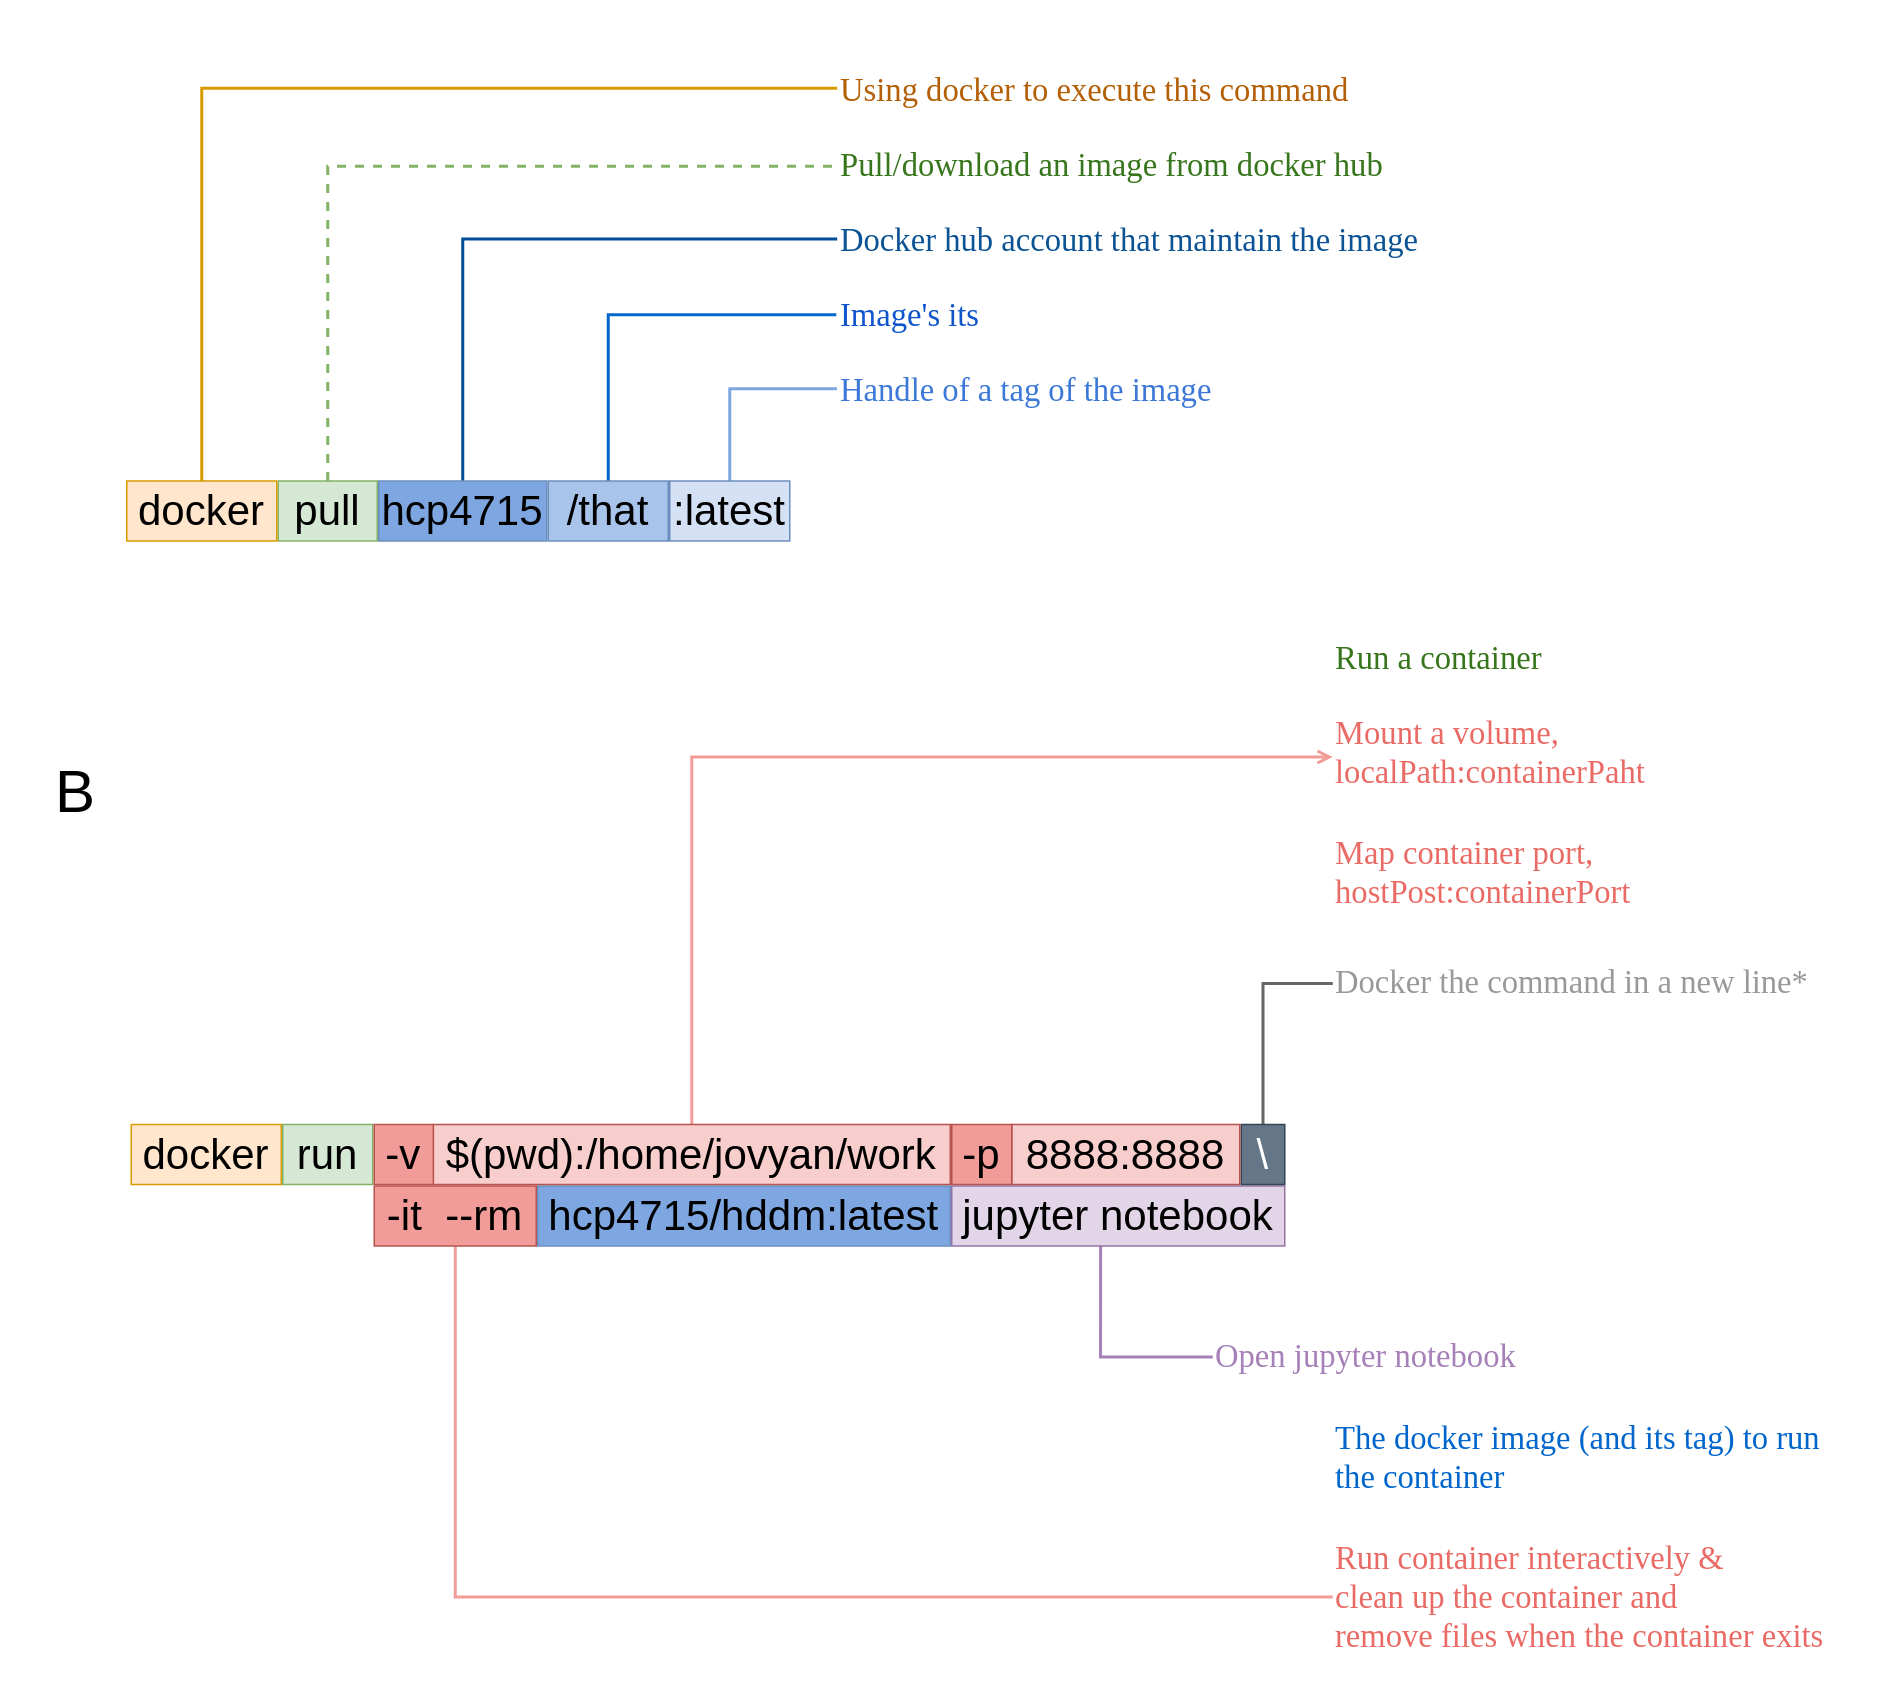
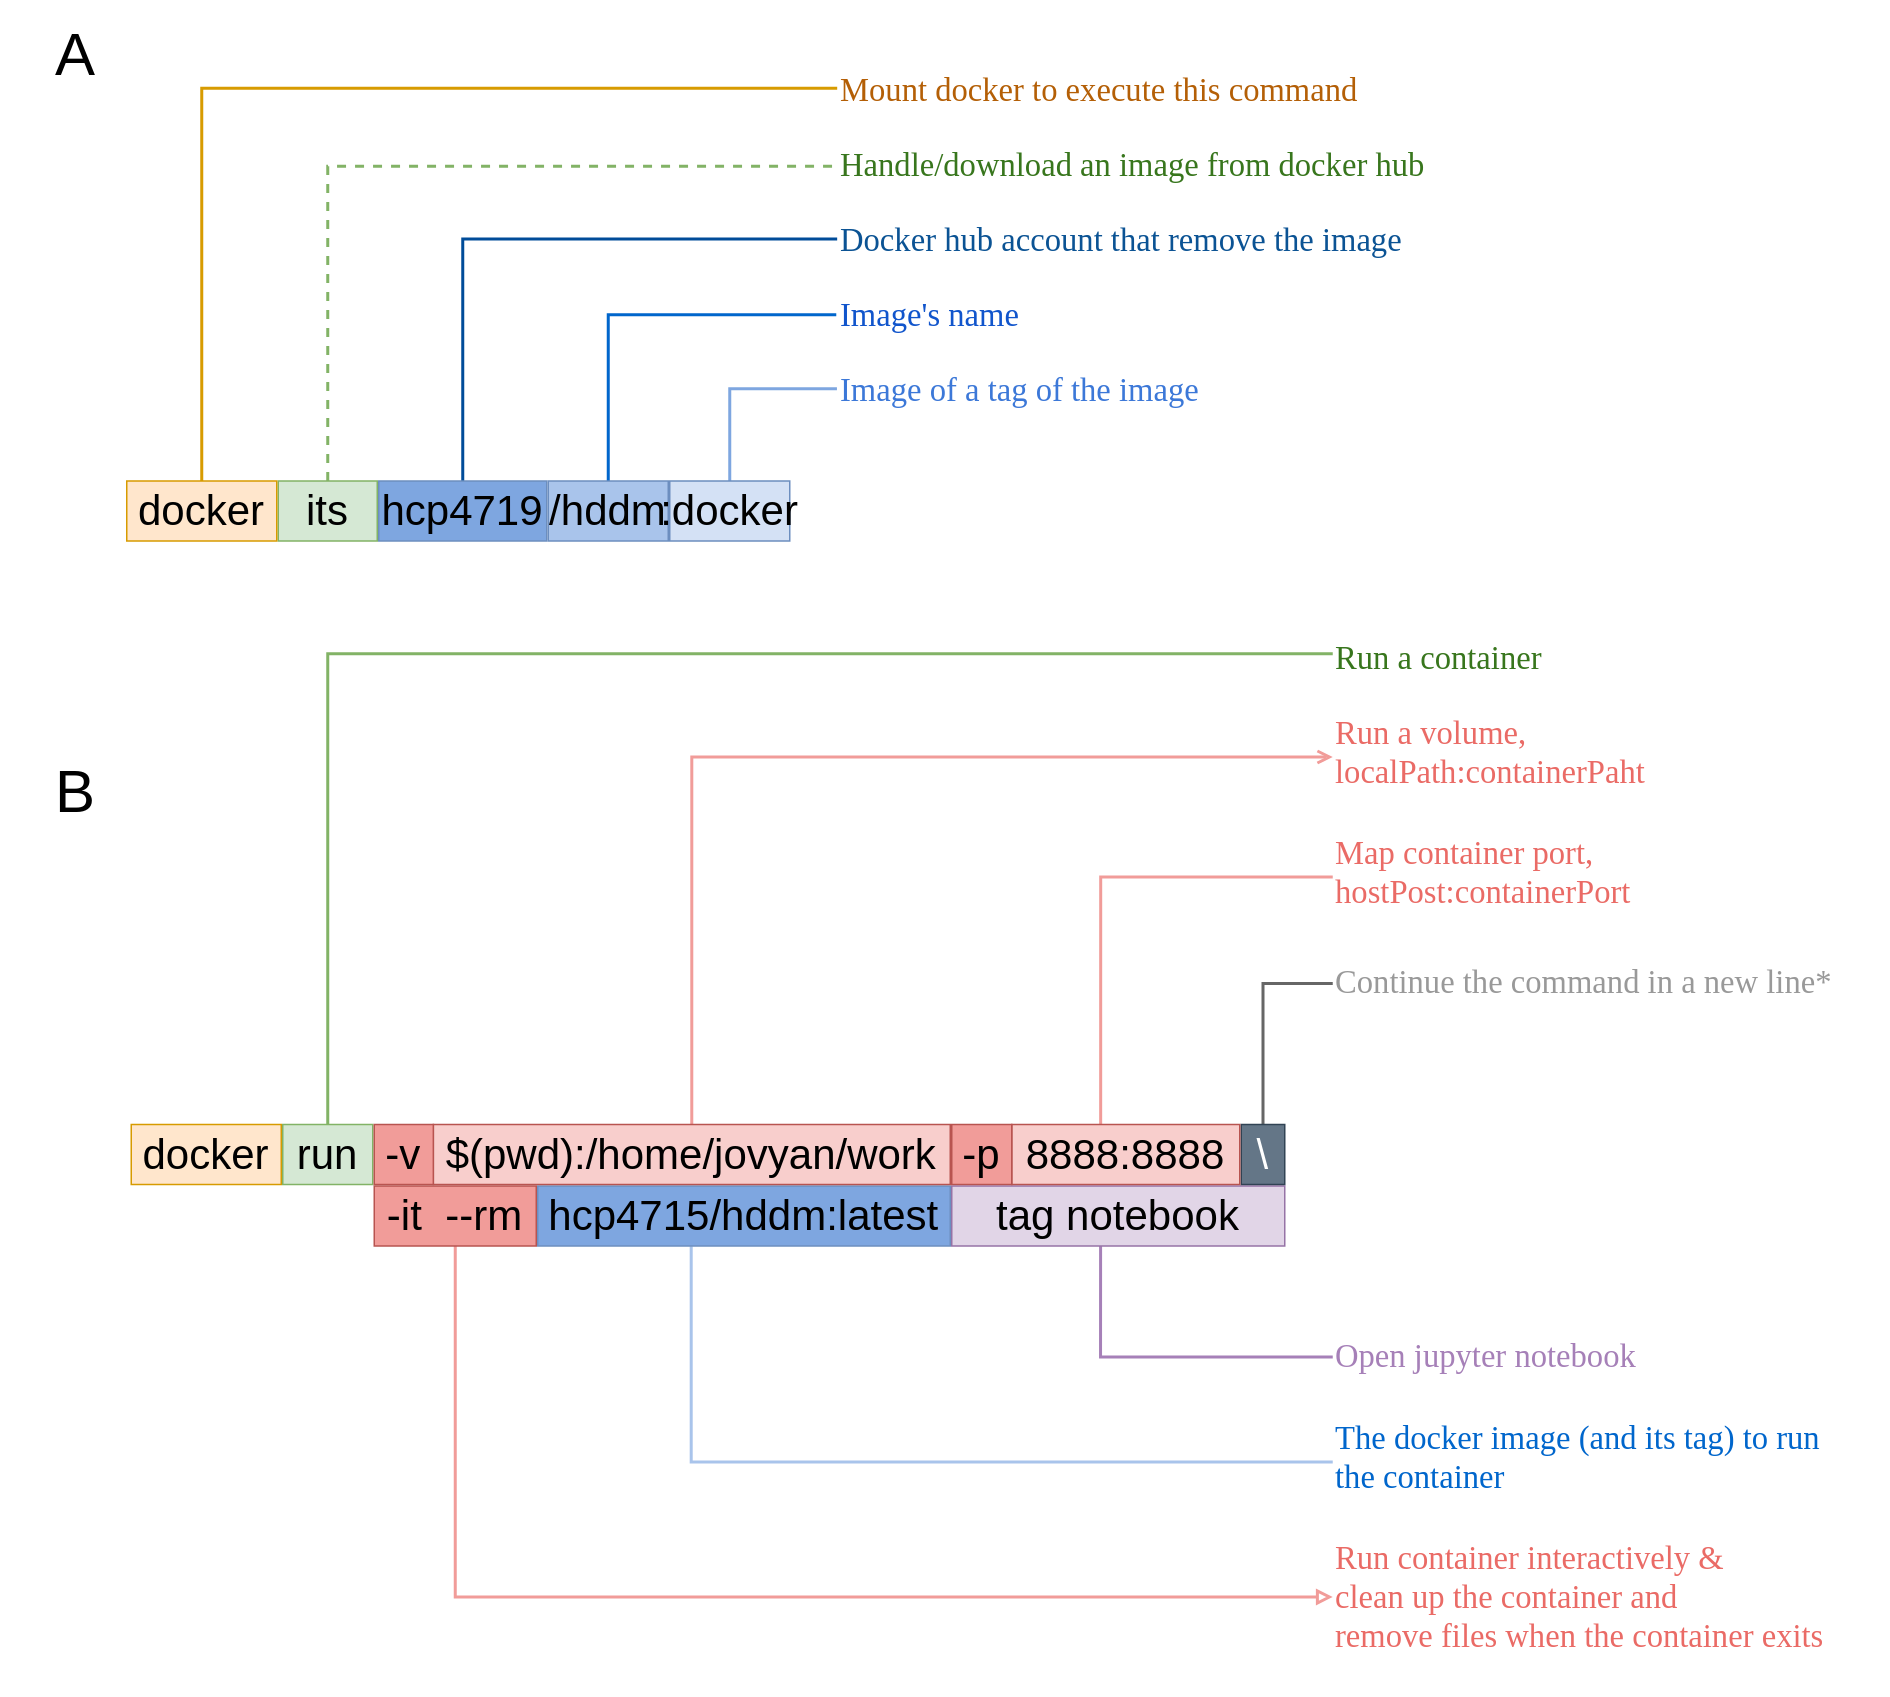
node "A": added
node "Using docker to execute this command": label "Using docker to execute this command" -> "Mount docker to execute this command"
node "Pull/download an image from docker hub": label "Pull/download an image from docker hub" -> "Handle/download an image from docker hub"
node "Docker hub account that maintain the image": label "Docker hub account that maintain the image" -> "Docker hub account that remove the image"
node "Image's its": label "Image's its" -> "Image's name"
node "Handle of a tag of the image": label "Handle of a tag of the image" -> "Image of a tag of the image"
node "pull": label "pull" -> "its"
node "hcp4715": label "hcp4715" -> "hcp4719"
node "/that": label "/that" -> "/hddm"
node ":latest": label ":latest" -> ":docker"
edge "Run a container" -- "run": added
node "Mount a volume, localPath:containerPaht": label "Mount a volume, localPath:containerPaht" -> "Run a volume, localPath:containerPaht"
edge "Map container port, hostPost:containerPort" -- "8888:8888": added
node "Docker the command in a new line*": label "Docker the command in a new line*" -> "Continue the command in a new line*"
node "jupyter notebook": label "jupyter notebook" -> "tag notebook"
node "Open jupyter notebook": moved (1475, 1357) -> (1595, 1357)
edge "hcp4715/hddm:latest" -- "The docker image (and its tag) to run the container": added
edge "-it --rm" -- "Run container interactively & clean up the container and remove files when the container exits": arrowhead none -> block
